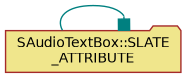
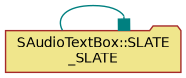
node "SAudioTextBox::SLATE _ATTRIBUTE": label "SAudioTextBox::SLATE _ATTRIBUTE" -> "SAudioTextBox::SLATE _SLATE"
